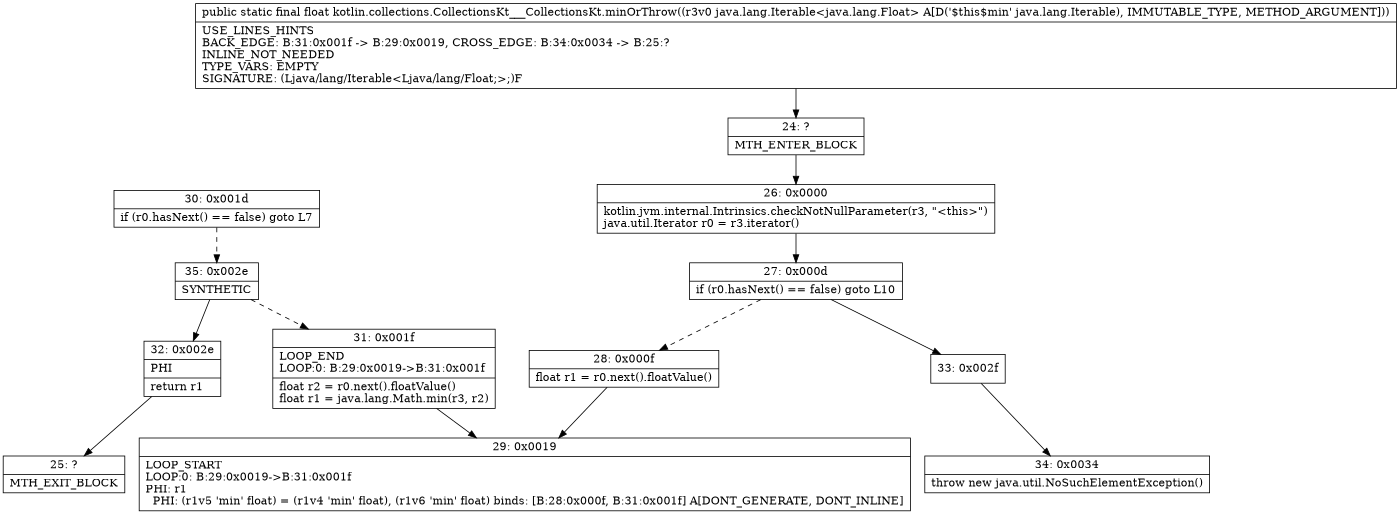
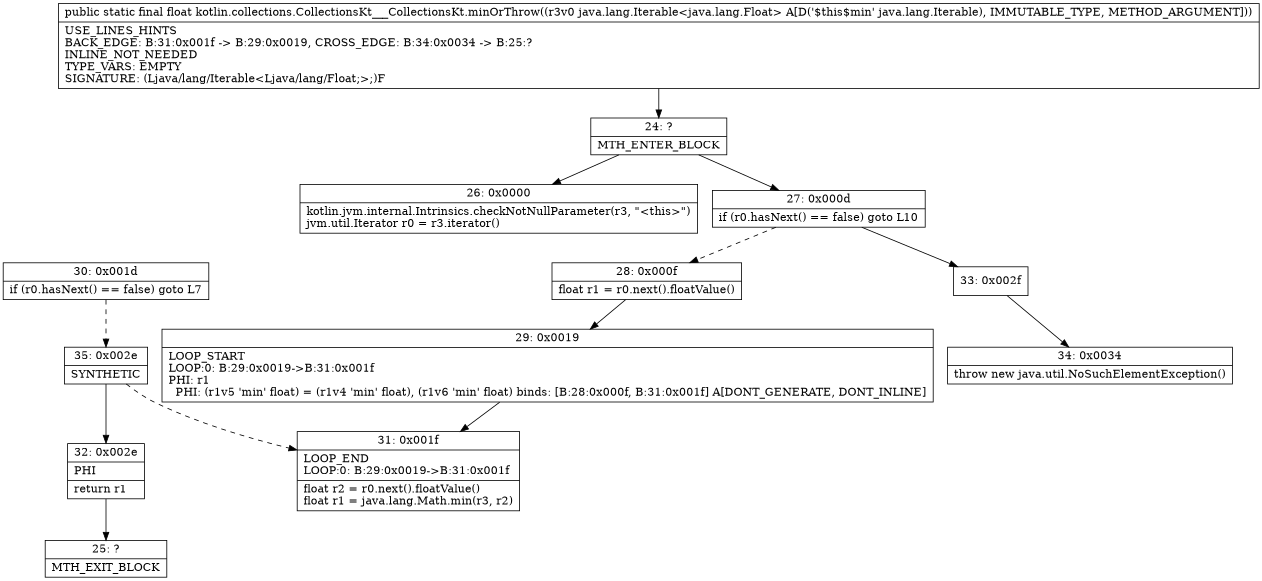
node "26: 0x0000": text "java.util.Iterator r0 = r3.iterator()" -> "jvm.util.Iterator r0 = r3.iterator()"
edge "26: 0x0000" -> "27: 0x000d": now "24: ?" -> "27: 0x000d"
edge "31: 0x001f" -> "29: 0x0019": reversed
